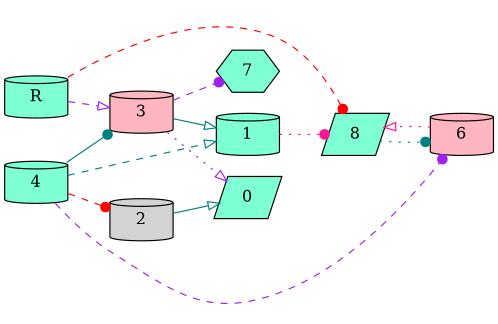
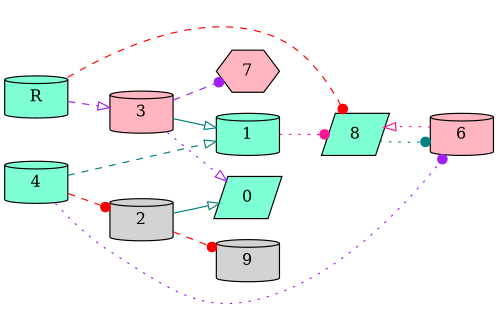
node "7": fillcolor aquamarine -> lightpink
edge "4" -> "3": removed
node "9": added
edge "4" -> "6": style dashed -> dotted
